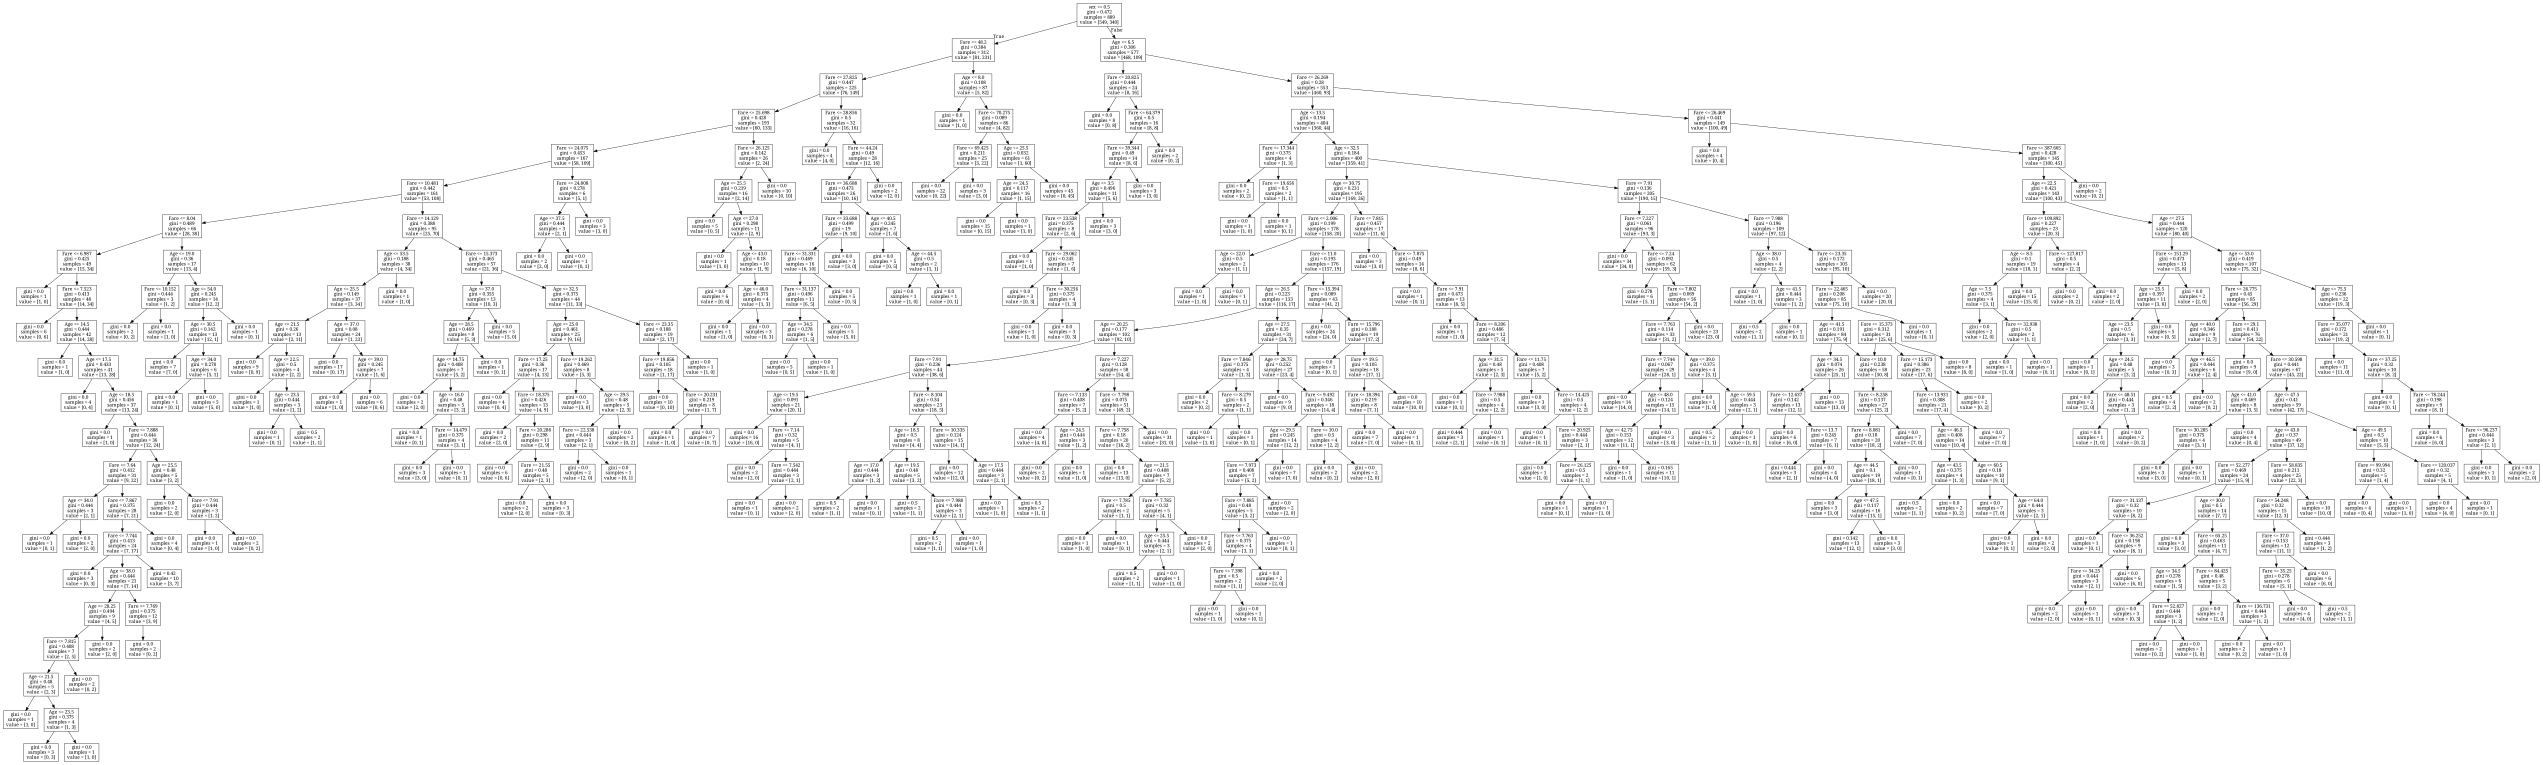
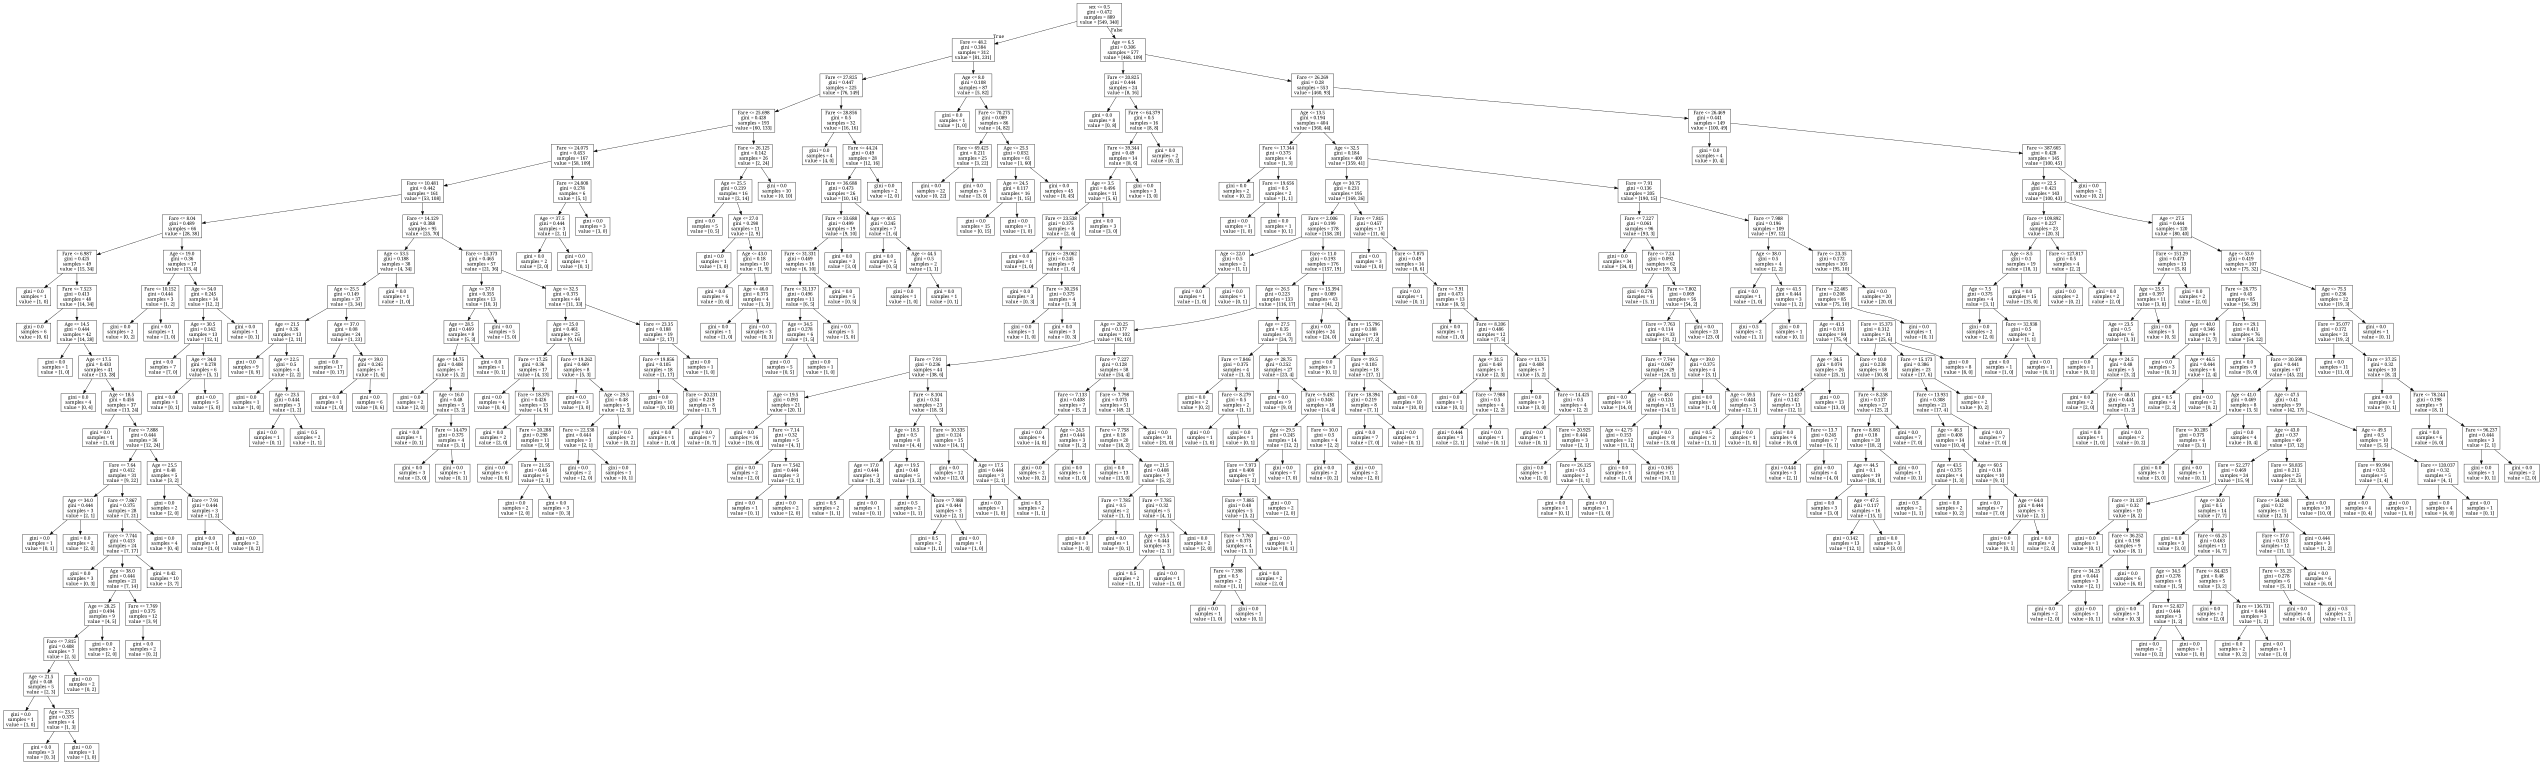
node "Fare <= 33.688 gini = 0.499 gini = 19 value = [9, 10]": label "Fare <= 33.688 gini = 0.499 gini = 19 value = [9, 10]" -> "Fare <= 33.688 gini = 0.499 samples = 19 value = [9, 10]"
